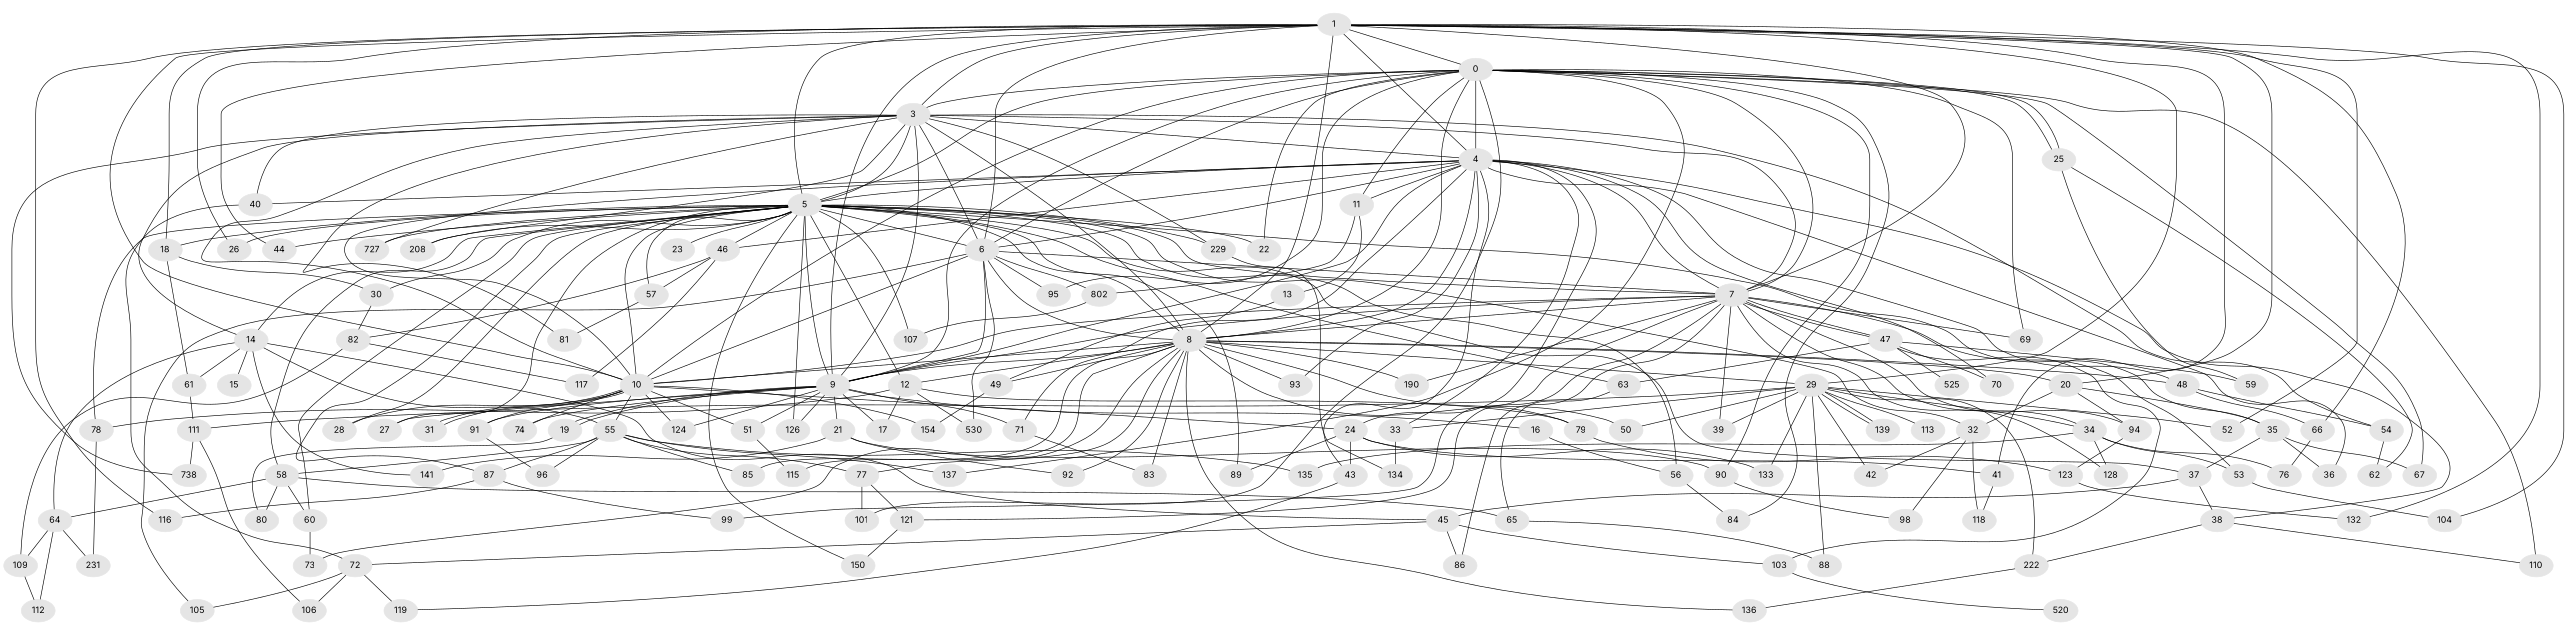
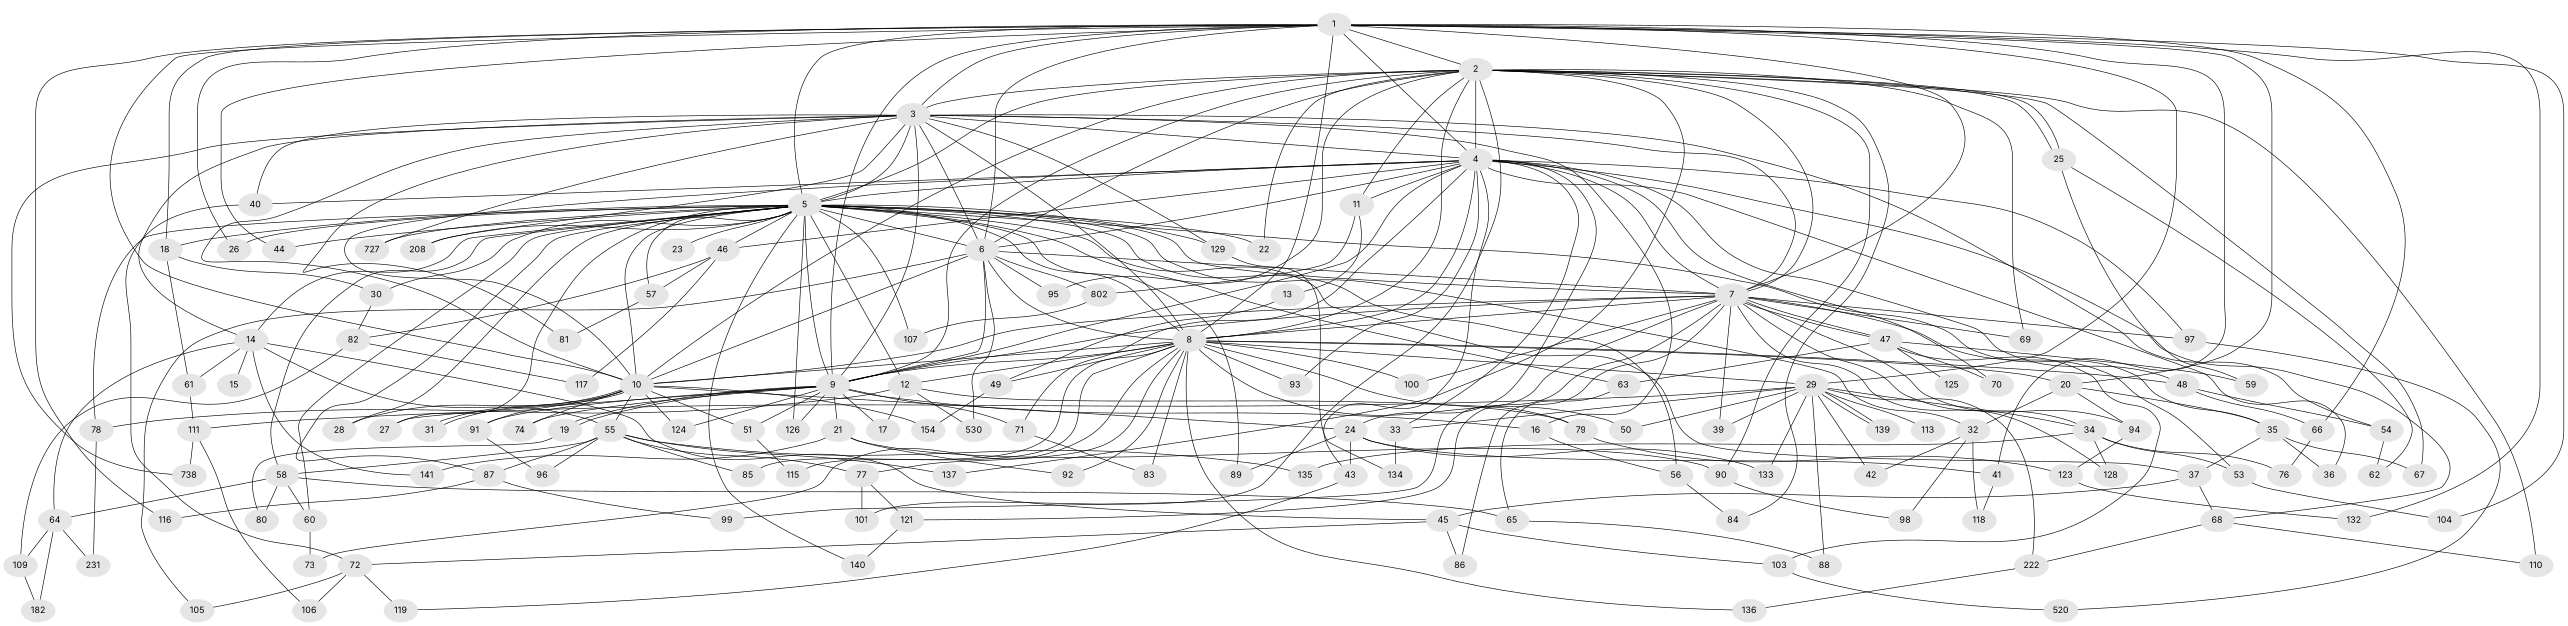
node "0": label "0" -> "2"
edge "3" -- "16": added
node "229": label "229" -> "129"
node "97": added
node "190": label "190" -> "100"
node "525": label "525" -> "125"
node "52": removed
node "38": label "38" -> "68"
node "150": label "150" -> "140"
node "112": label "112" -> "182"
